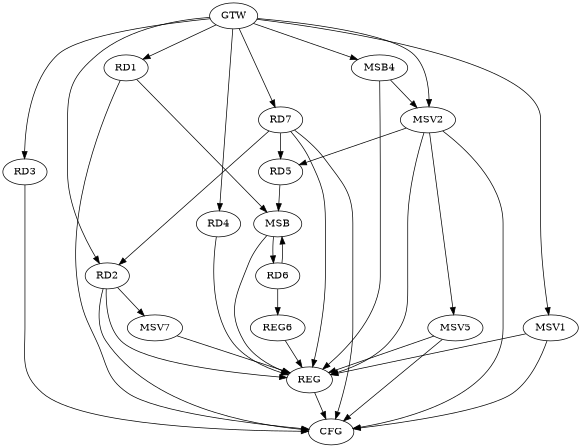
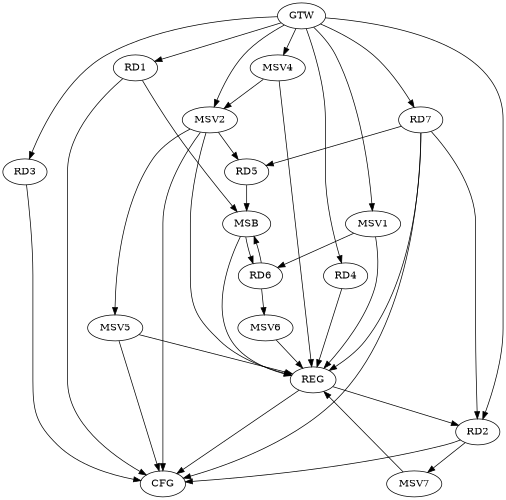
node "MSB4": label "MSB4" -> "MSV4"
node "REG6": label "REG6" -> "MSV6"
edge "RD2" -> "REG": reversed
edge "MSV1" -> "CFG": now "MSV1" -> "RD6"
